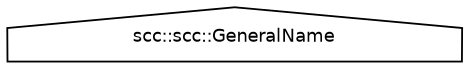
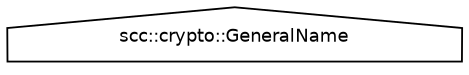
node "scc::scc::GeneralName": label "scc::scc::GeneralName" -> "scc::crypto::GeneralName"
